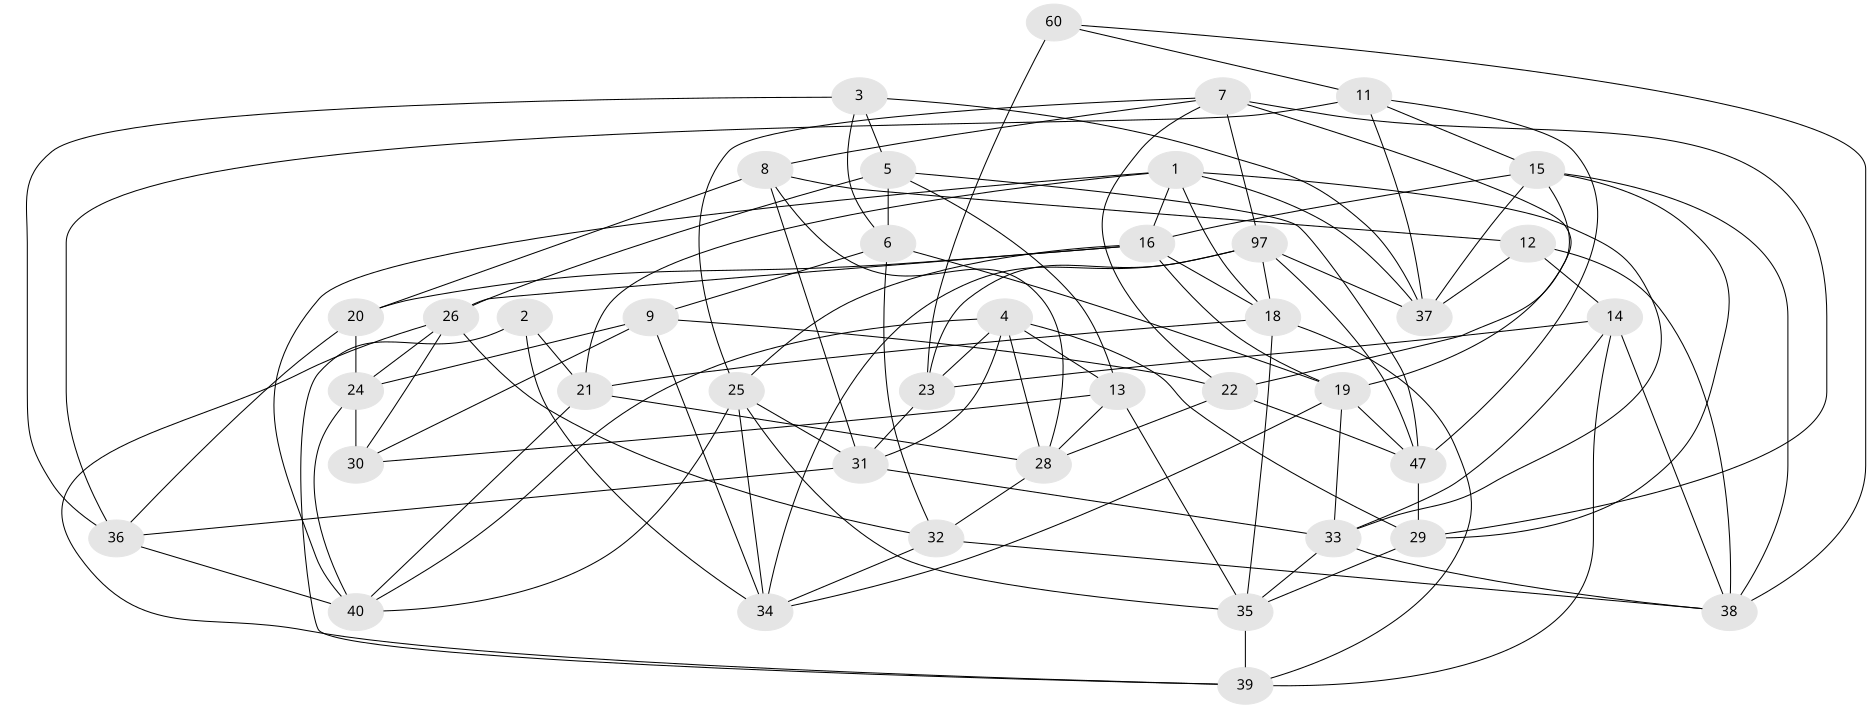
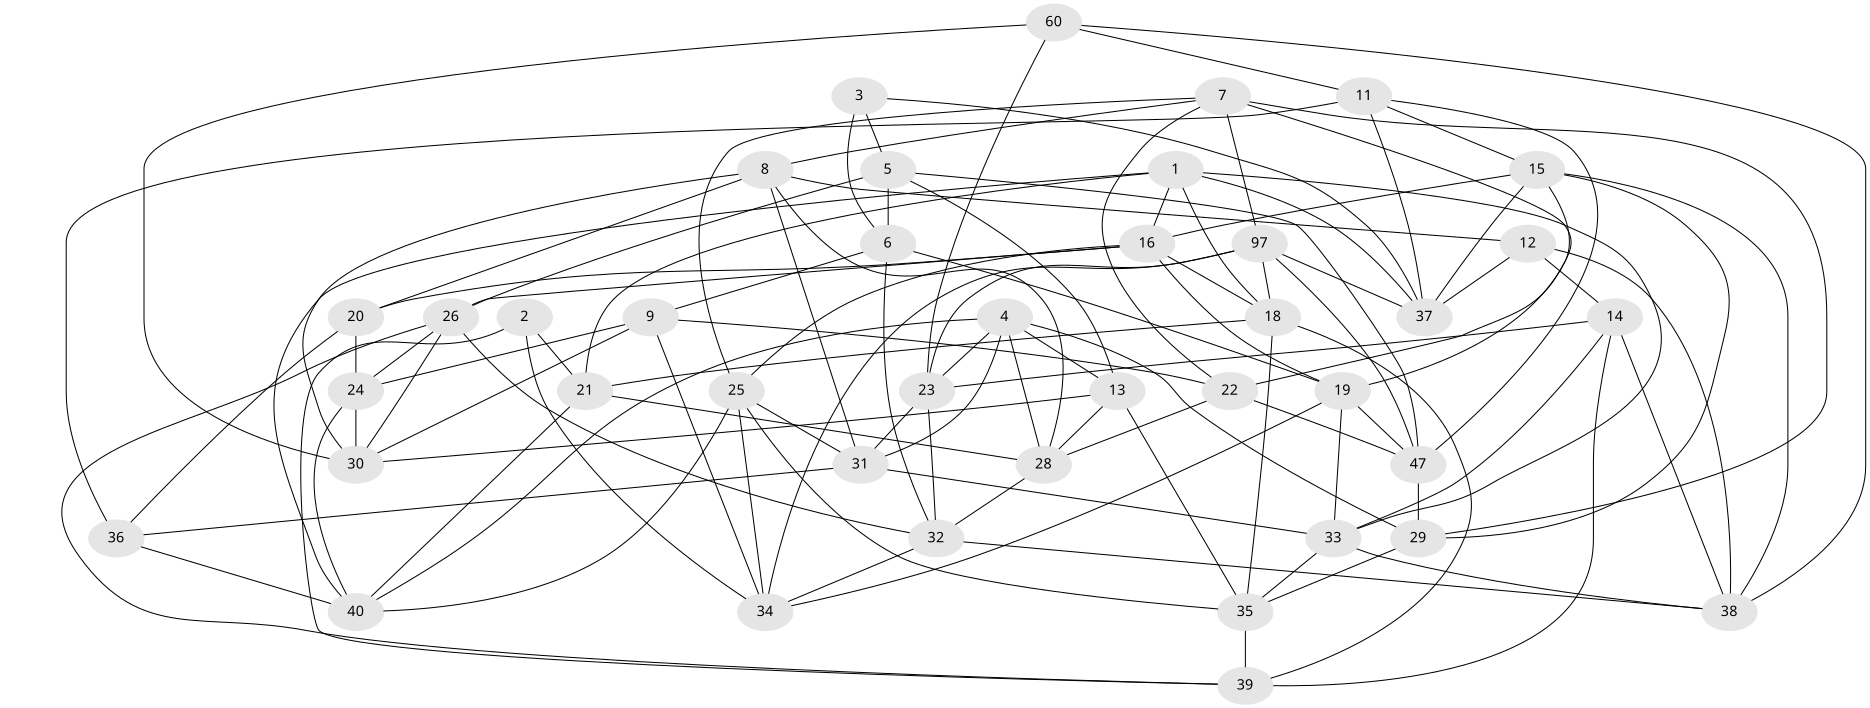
edge "60" -- "30": added
edge "3" -- "36": removed
edge "8" -- "30": added
edge "23" -- "32": added
